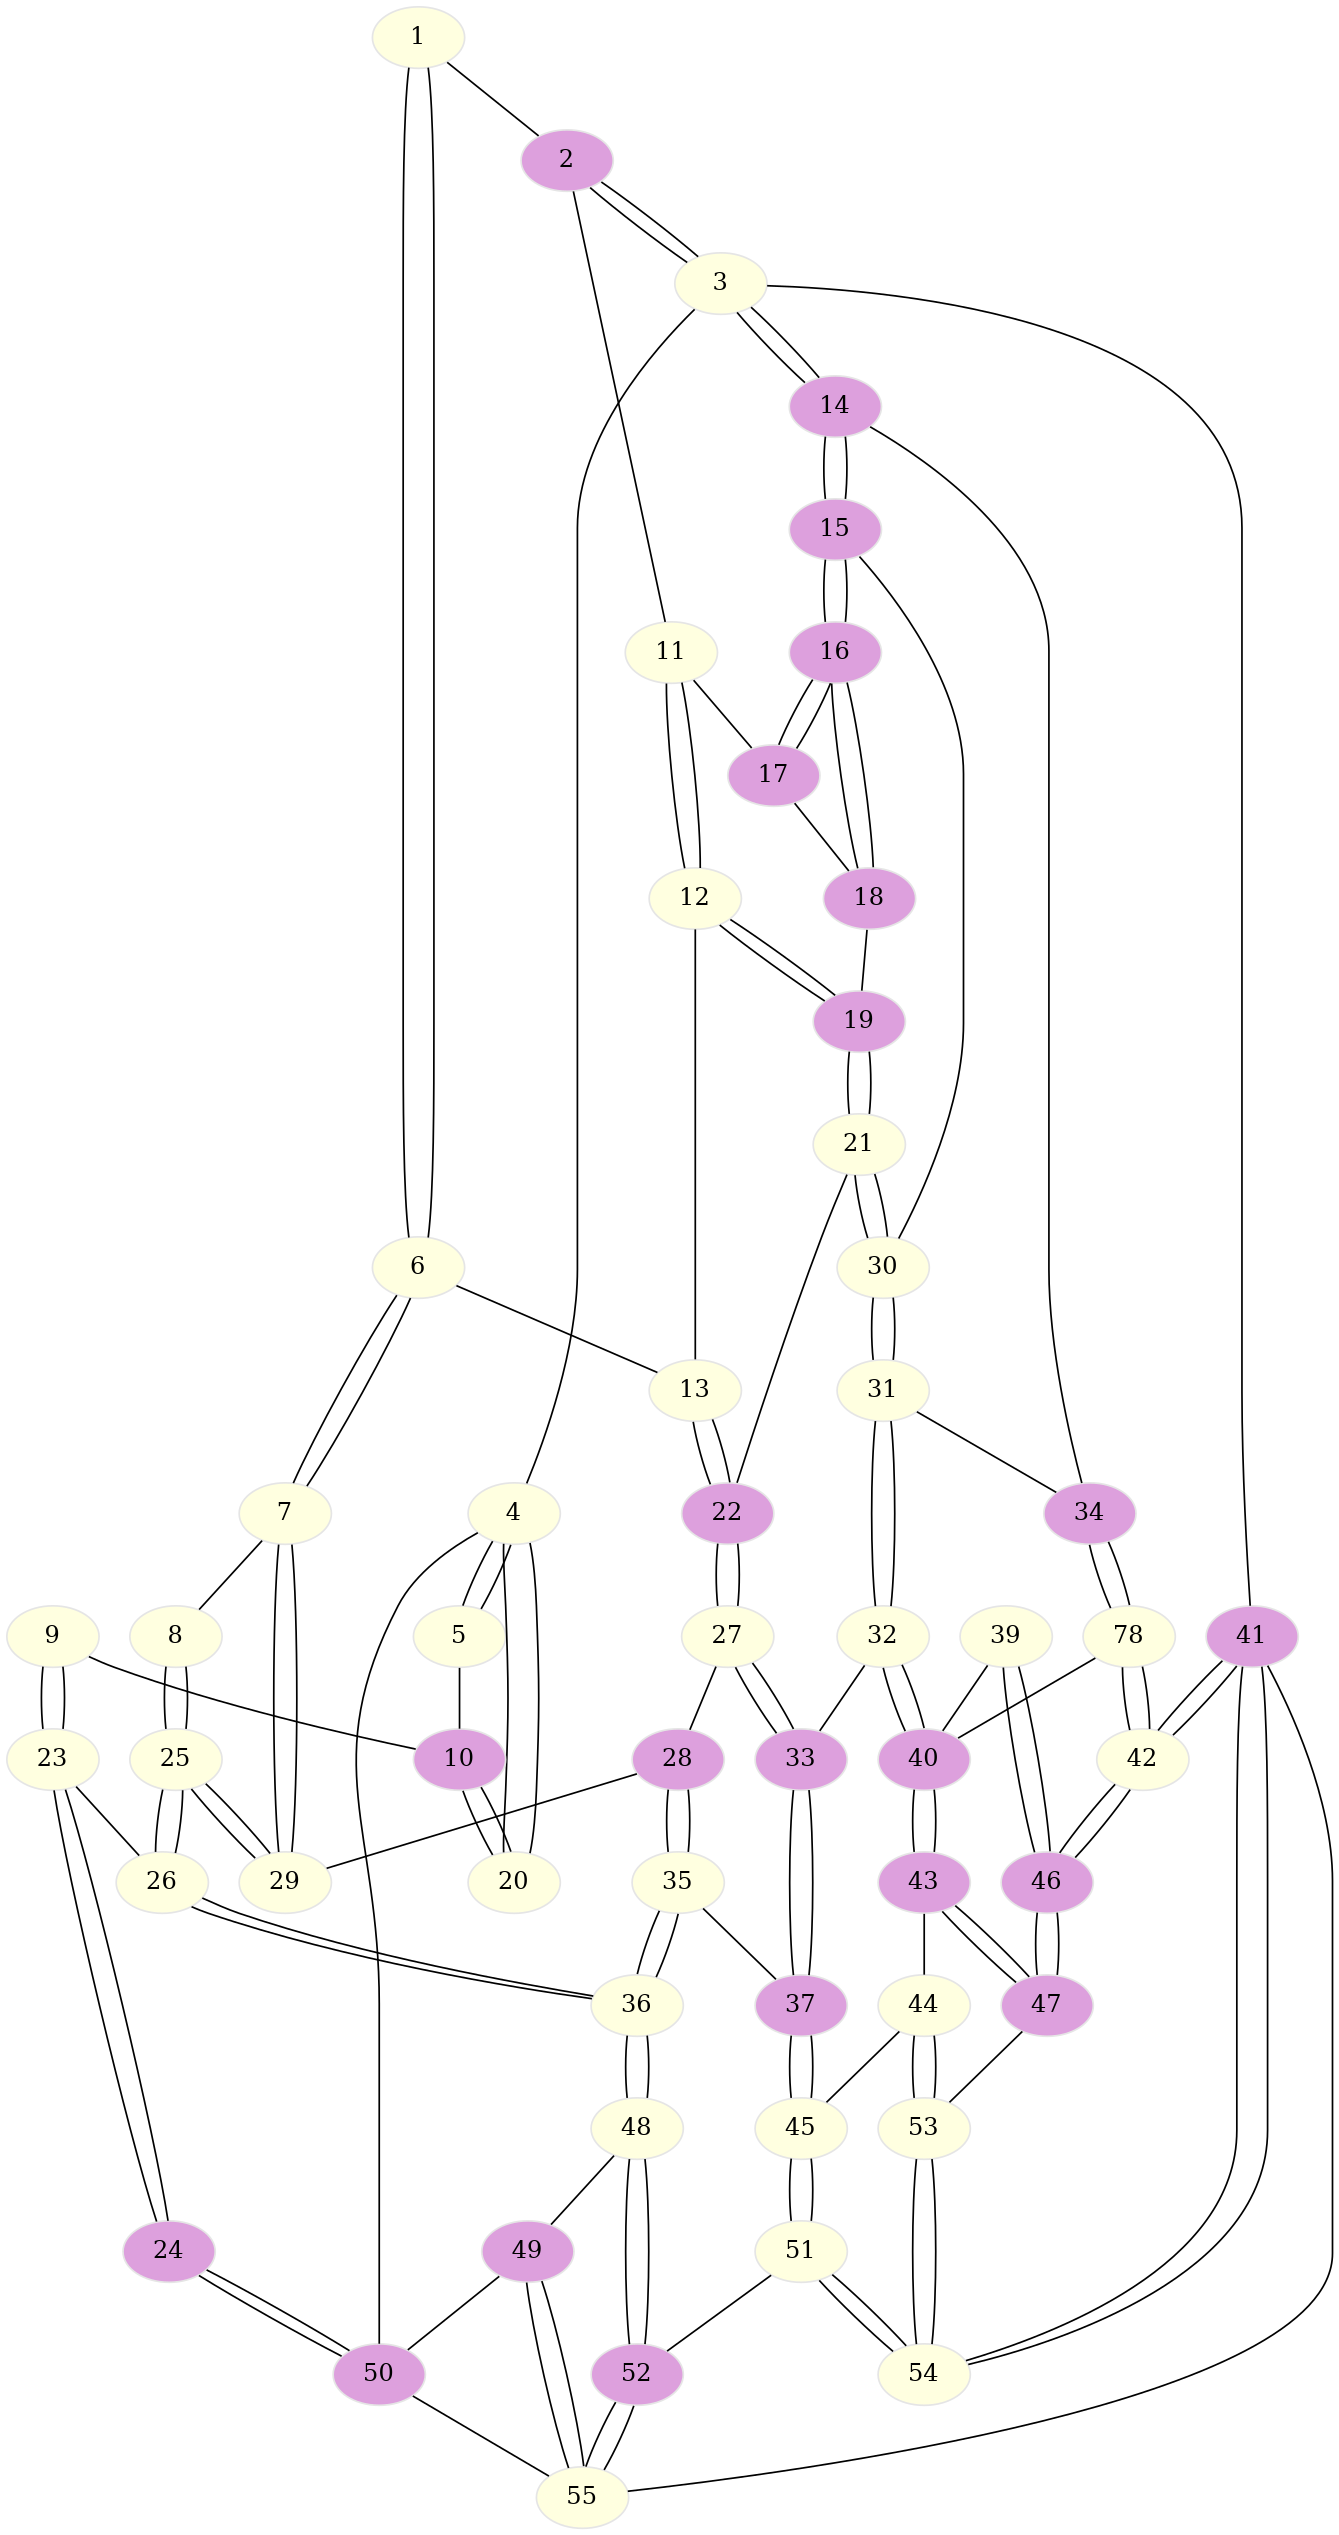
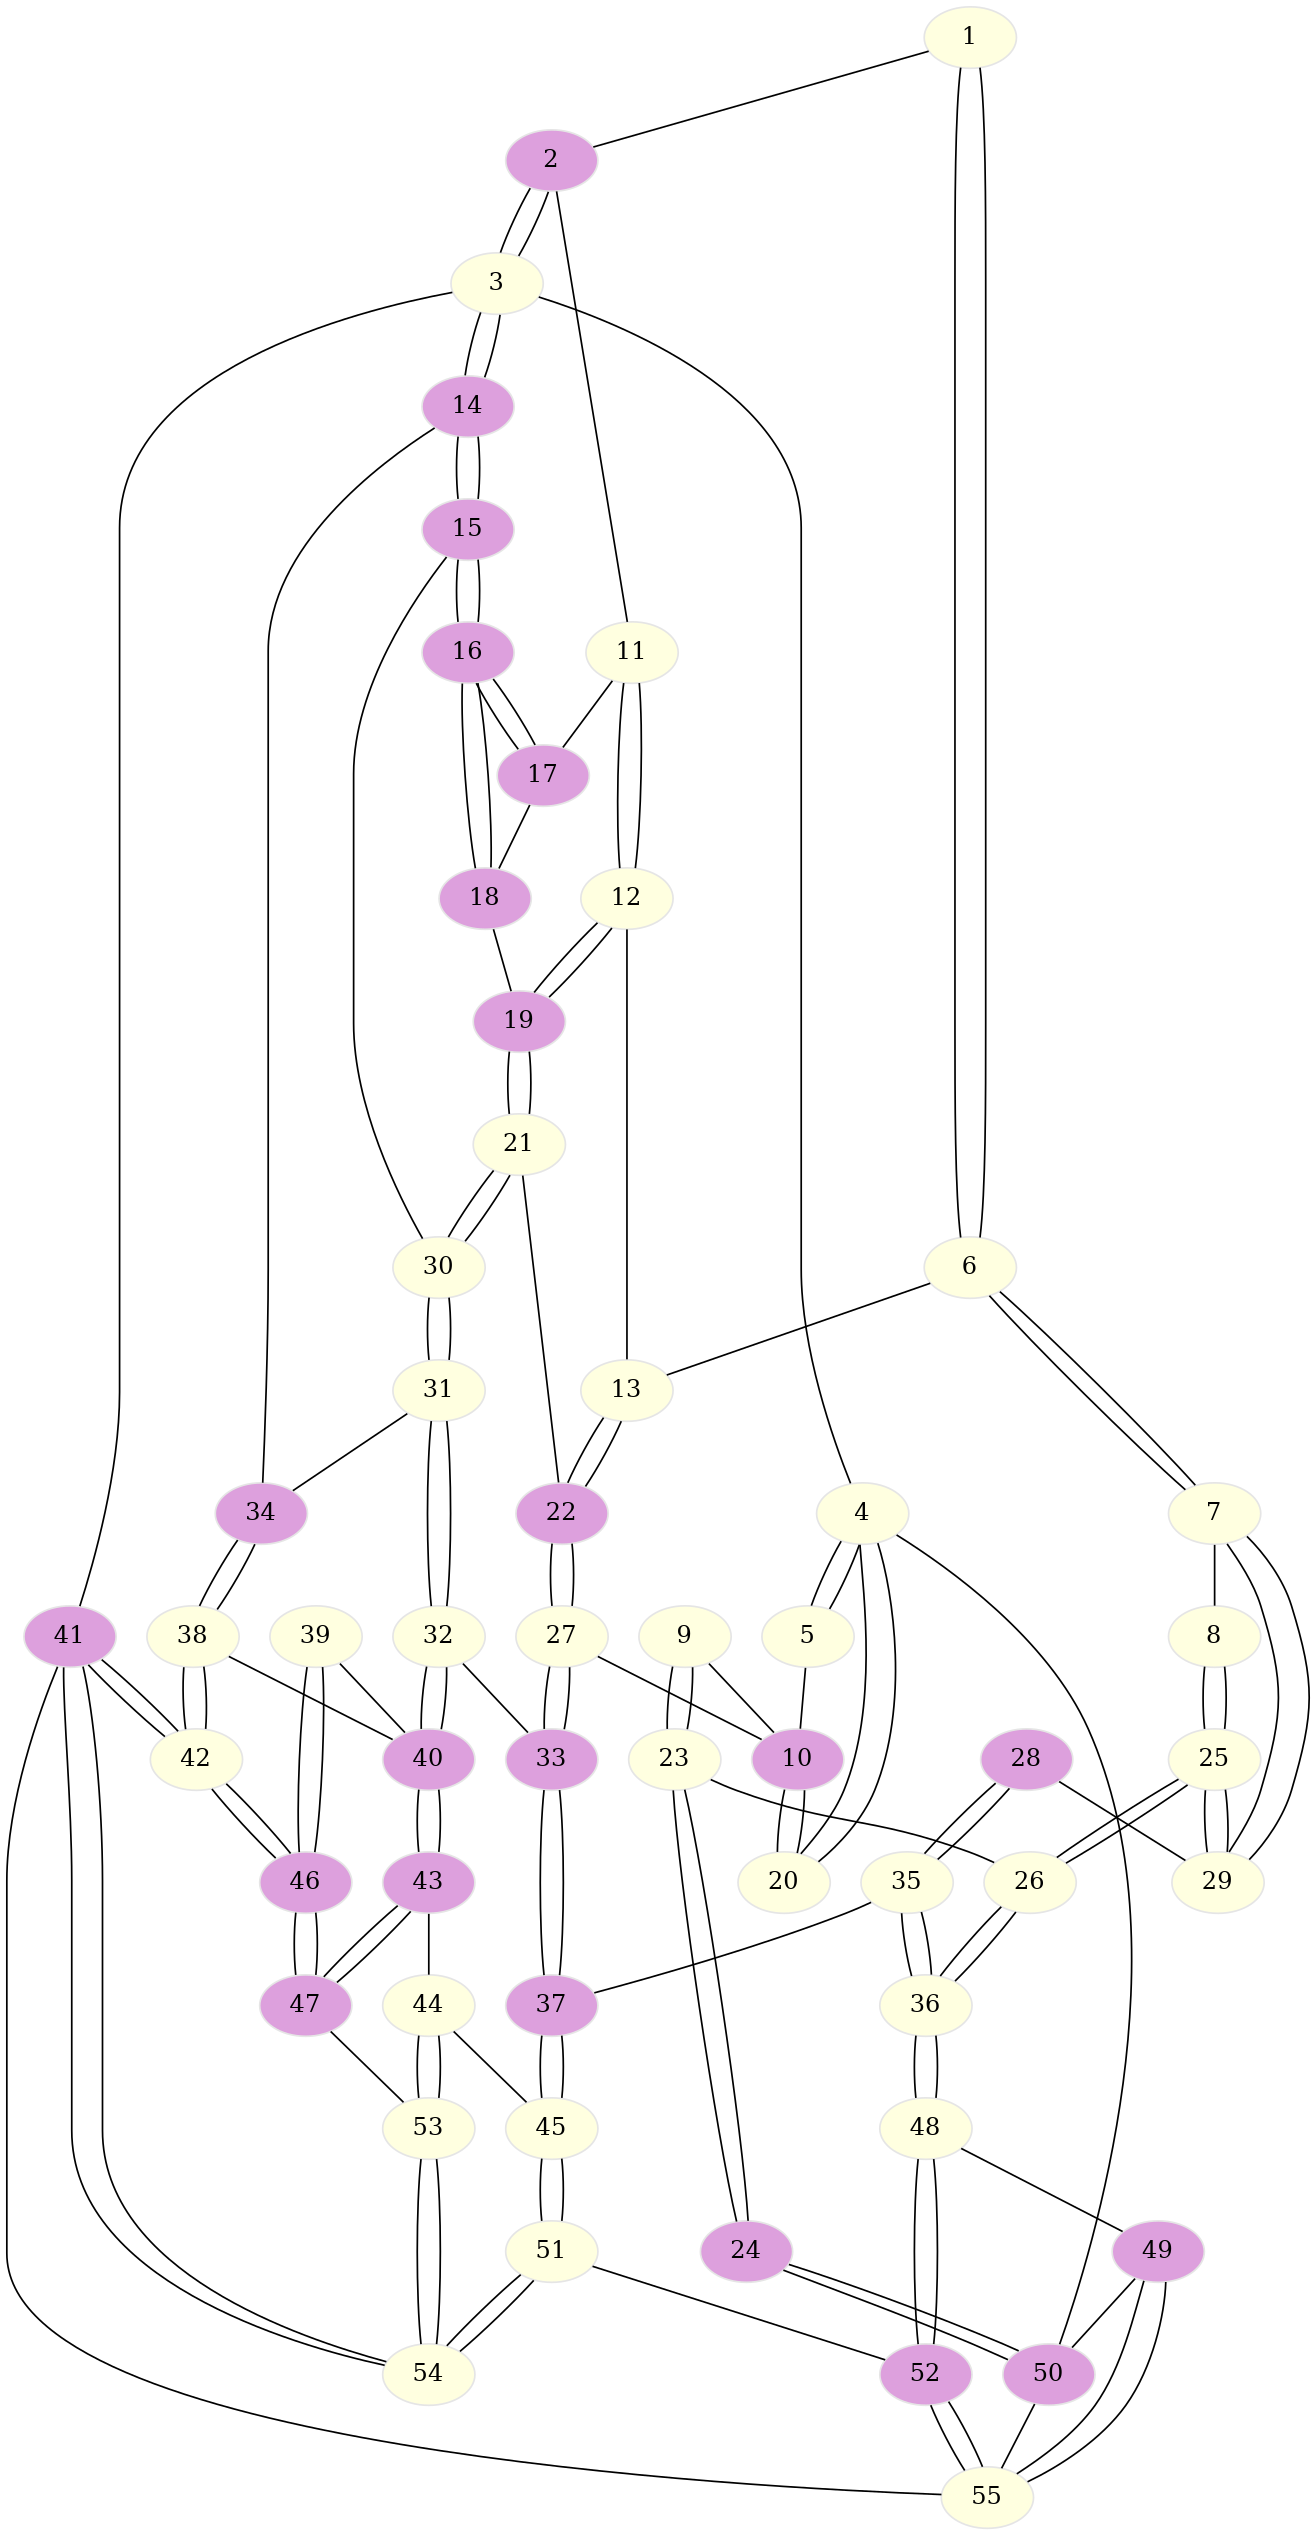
node "78": label "78" -> "38"
edge "27" -- "28": now "27" -- "10"
